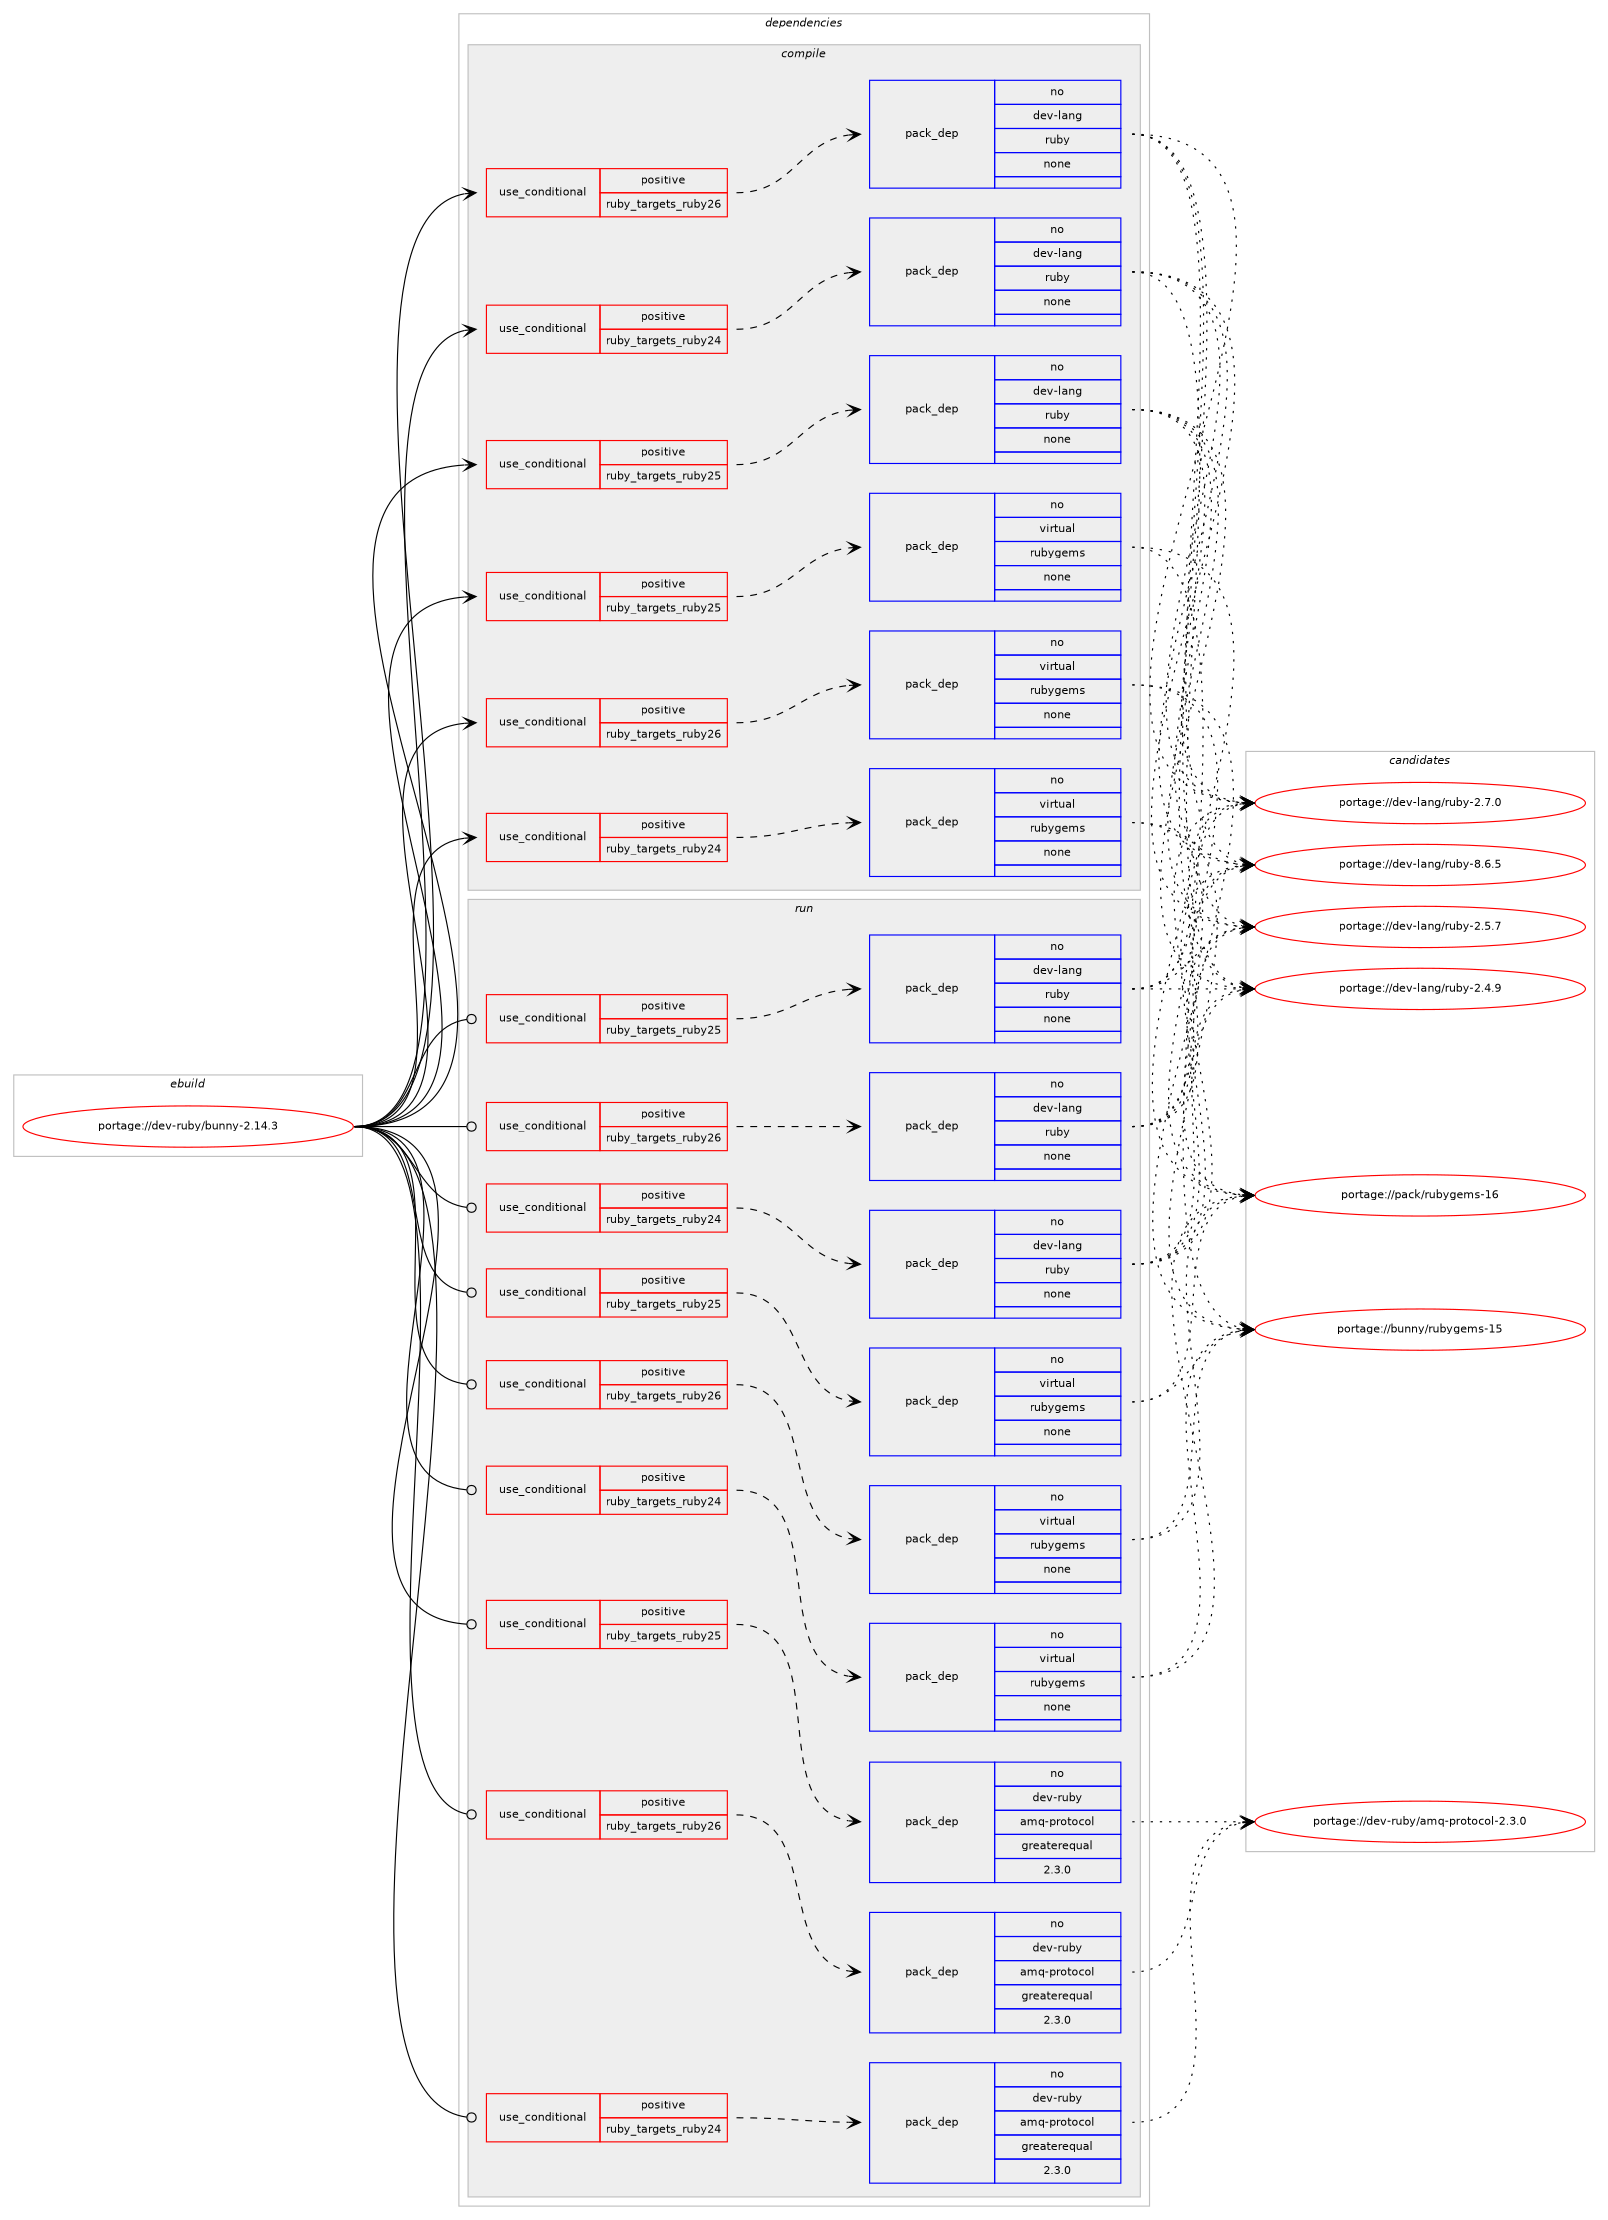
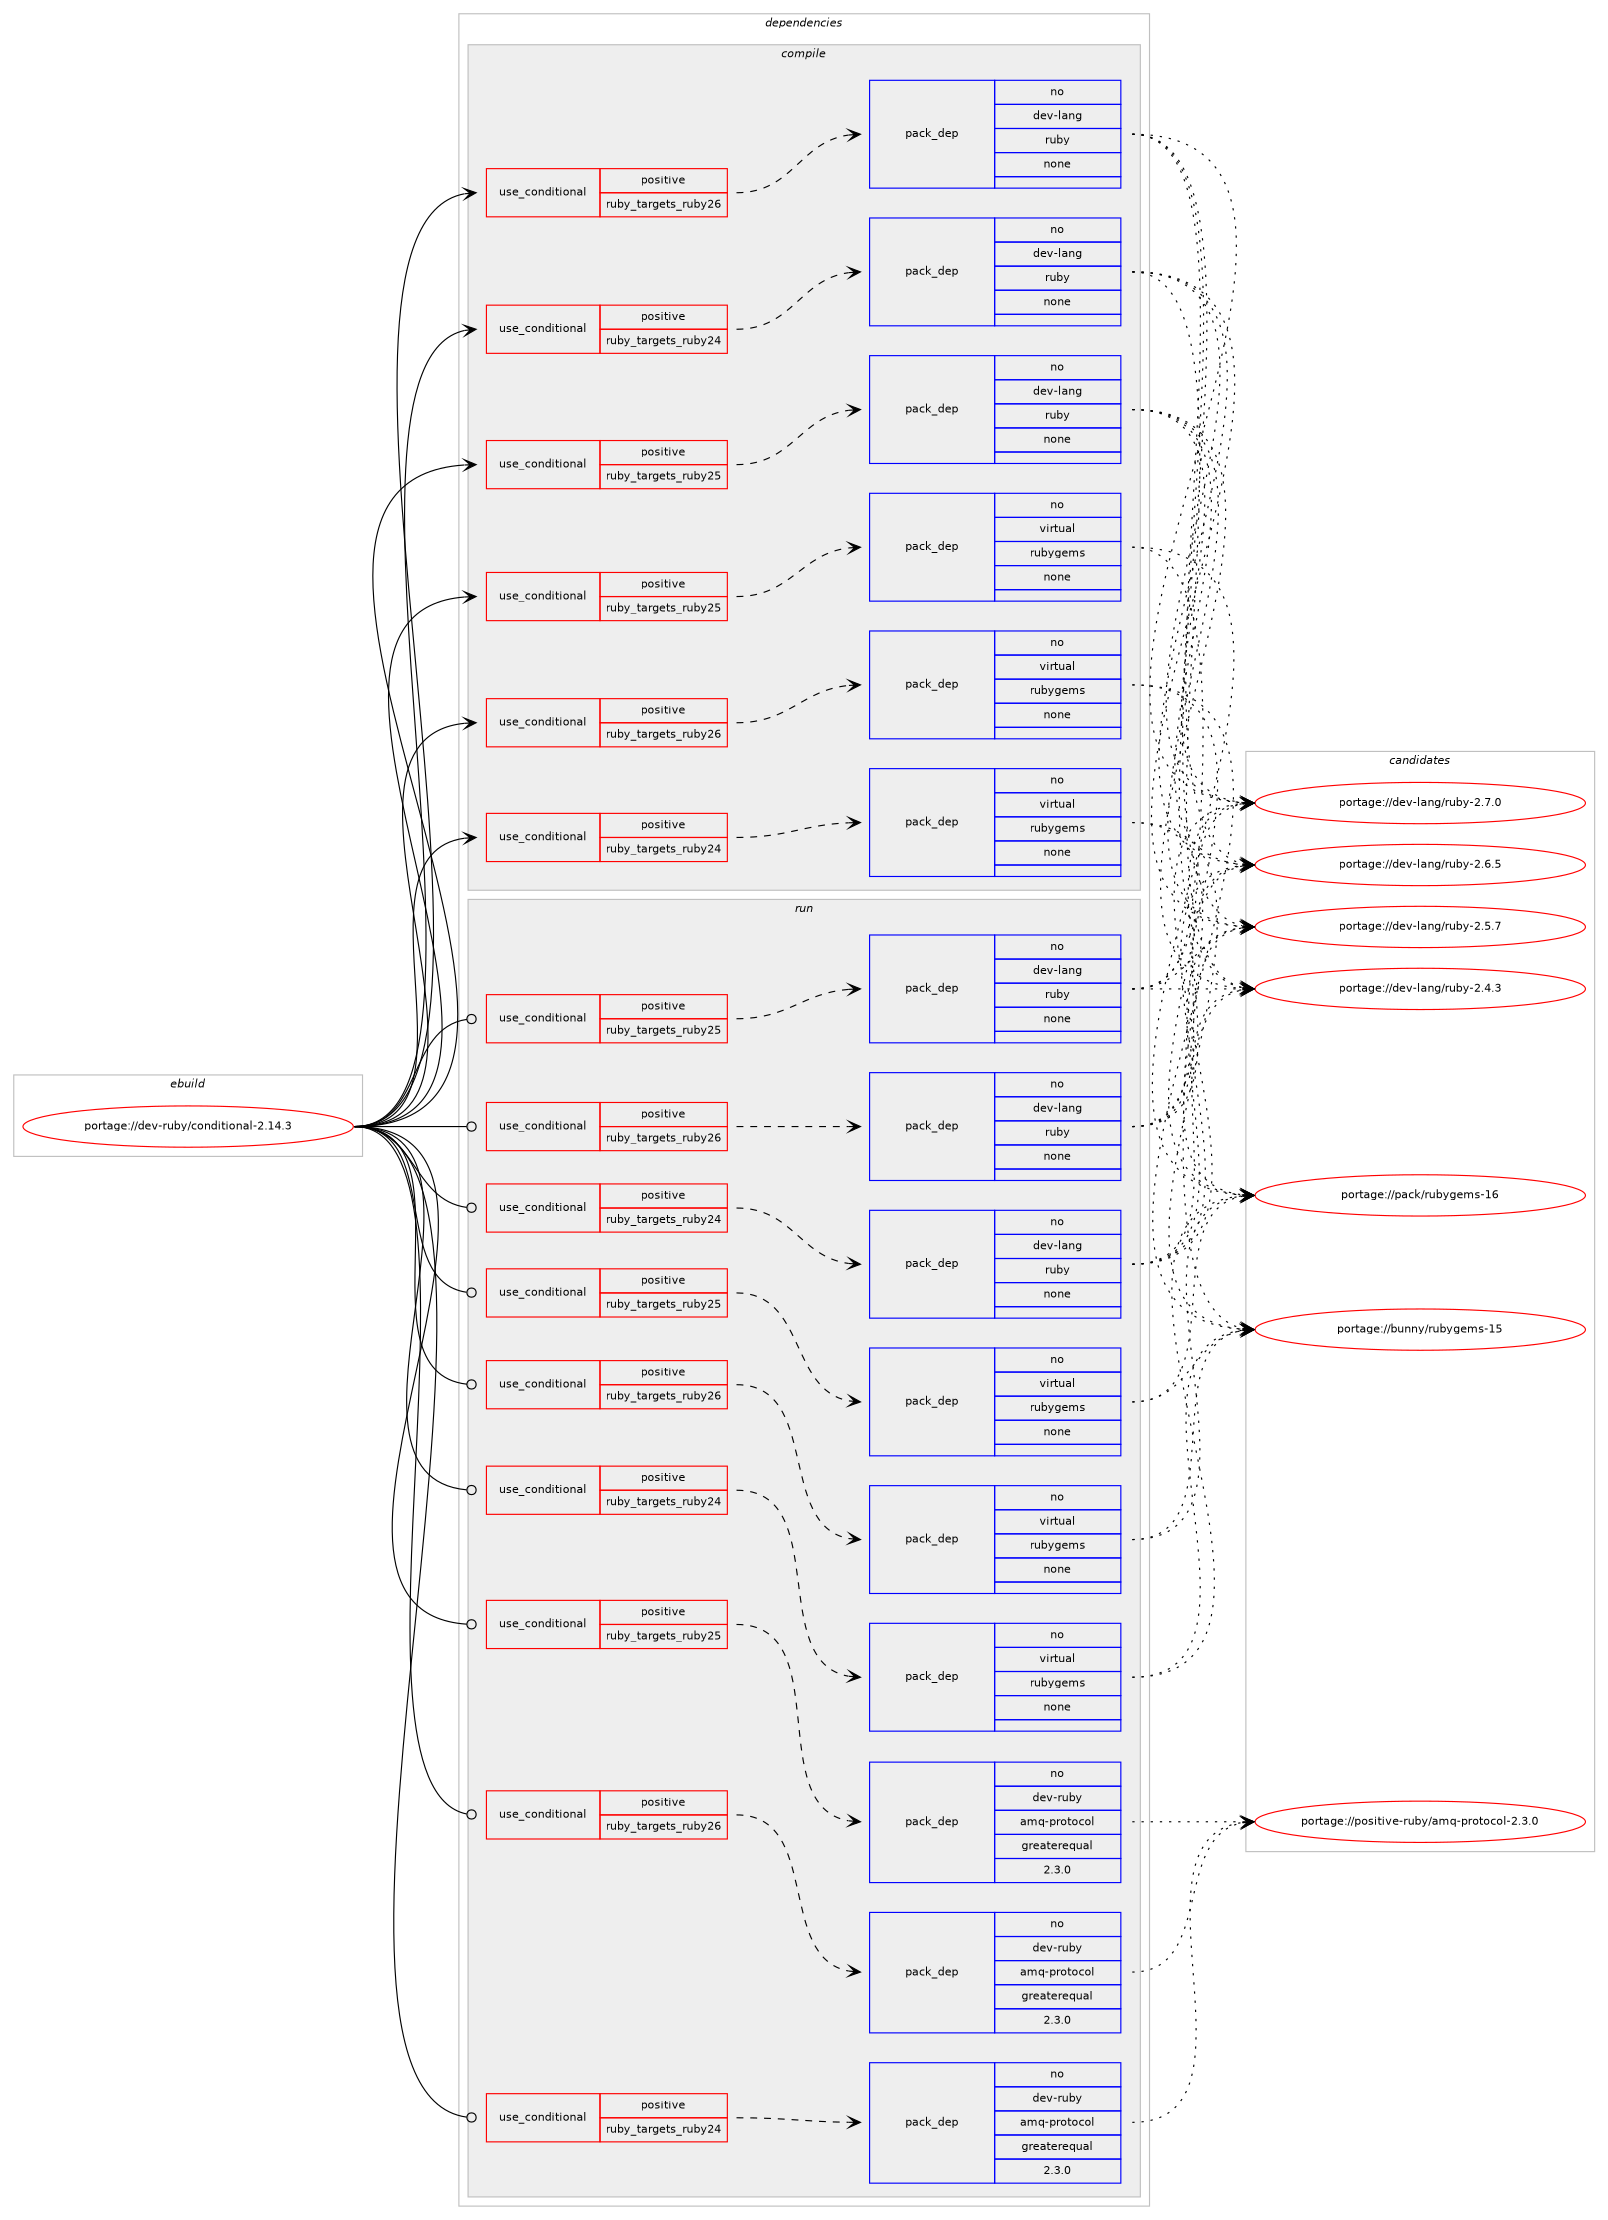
node "portage://dev-lang/ruby-8.6.5": label "portage://dev-lang/ruby-8.6.5" -> "portage://dev-lang/ruby-2.6.5"
node "portage://dev-lang/ruby-2.4.9": label "portage://dev-lang/ruby-2.4.9" -> "portage://dev-lang/ruby-2.4.3"
node "portage://dev-ruby/bunny-2.14.3": label "portage://dev-ruby/bunny-2.14.3" -> "portage://dev-ruby/conditional-2.14.3"
node "portage://dev-ruby/amq-protocol-2.3.0": label "portage://dev-ruby/amq-protocol-2.3.0" -> "portage://positive-ruby/amq-protocol-2.3.0"
